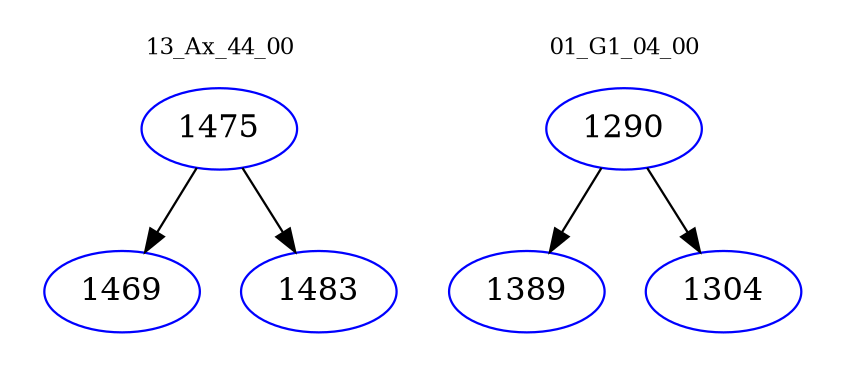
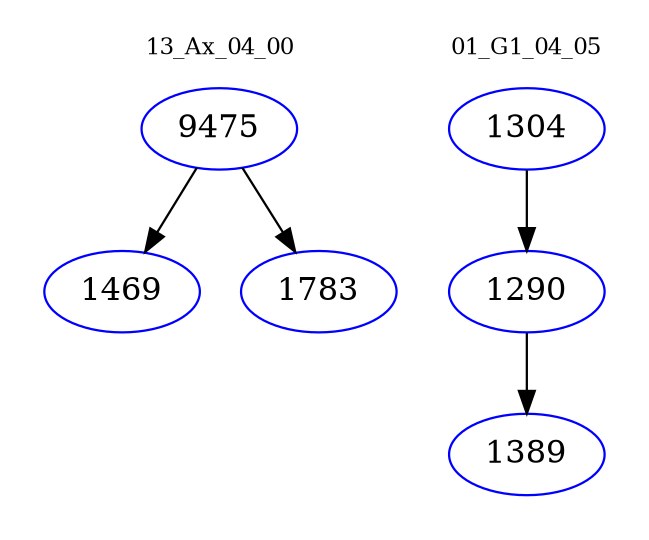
cluster "13_Ax_44_00": label "13_Ax_44_00" -> "13_Ax_04_00"
cluster "01_G1_04_00": label "01_G1_04_00" -> "01_G1_04_05"
node "1475": label "1475" -> "9475"
edge "1290" -> "1304": reversed
node "1483": label "1483" -> "1783"
